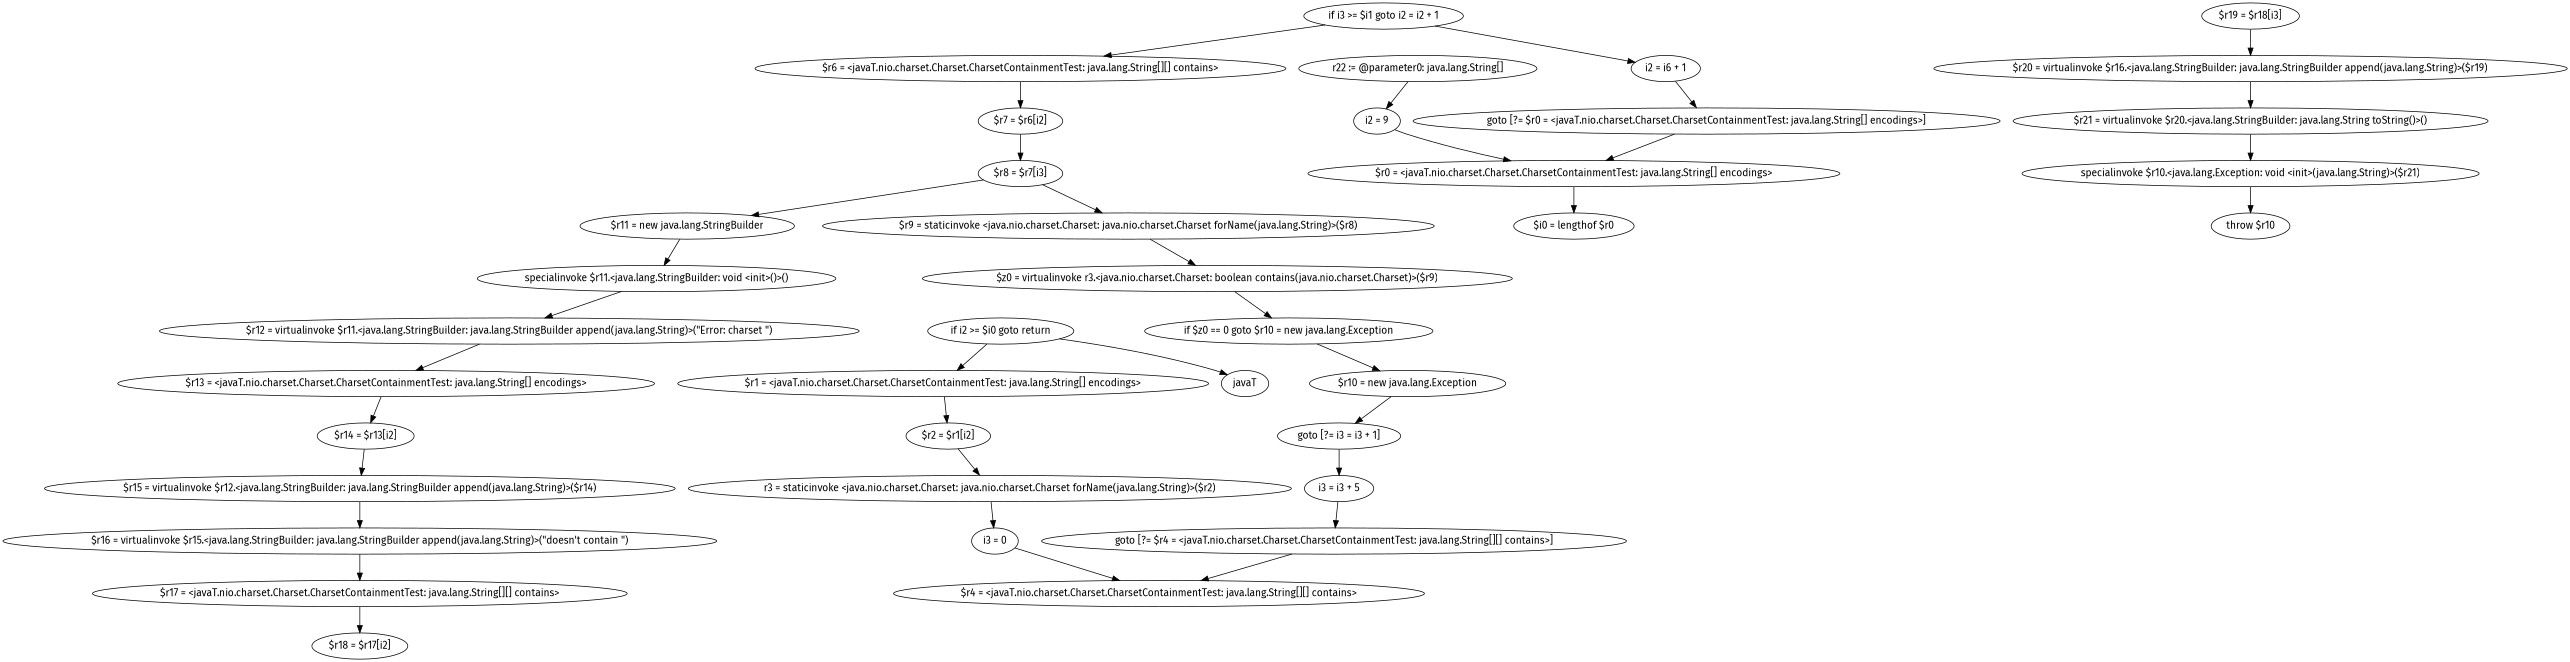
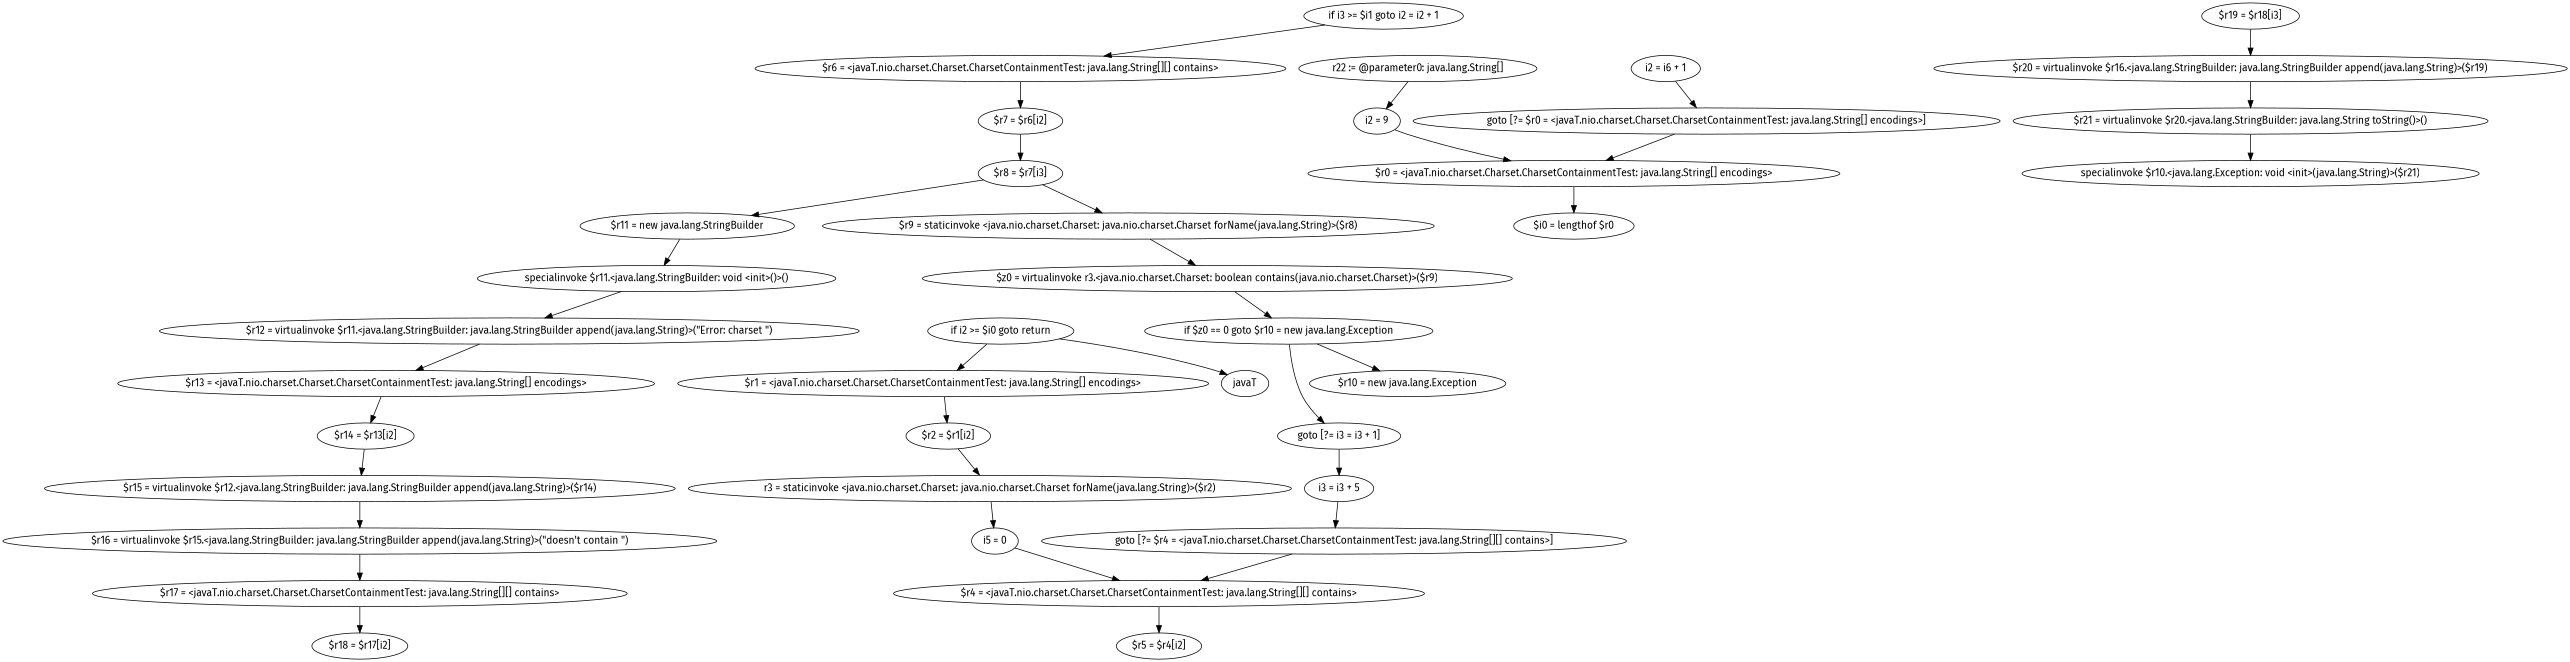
edge "if i3 >= $i1 goto i2 = i2 + 1" -> "i2 = i6 + 1": removed
node "throw $r10": removed
edge "$r10 = new java.lang.Exception" -> "goto [?= i3 = i3 + 1]": now "if $z0 == 0 goto $r10 = new java.lang.Exception" -> "goto [?= i3 = i3 + 1]"
node "i3 = 0": label "i3 = 0" -> "i5 = 0"
node "$r5 = $r4[i2]": added
